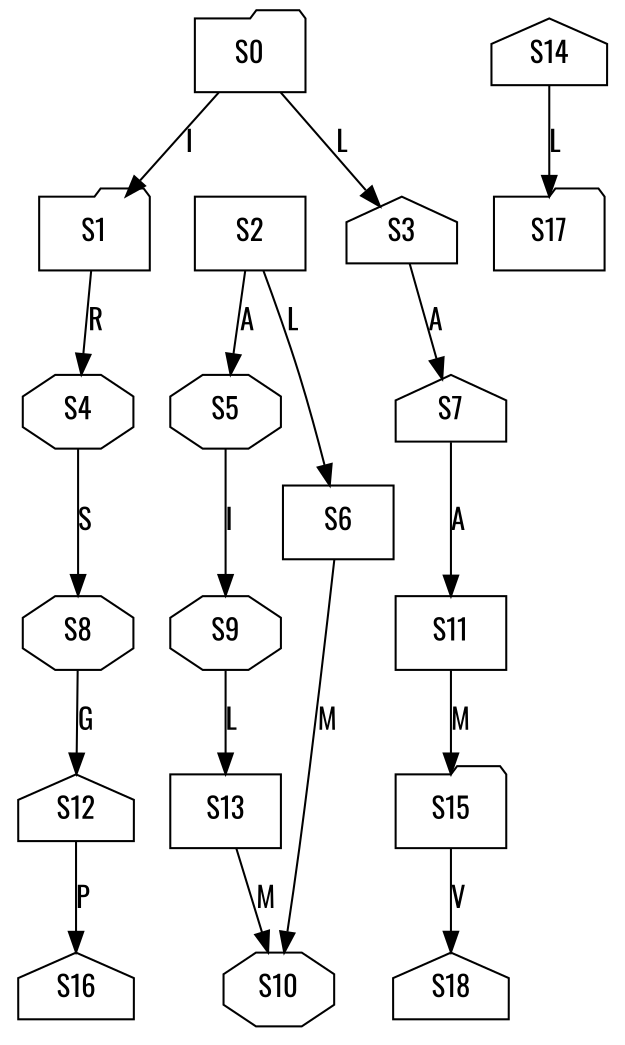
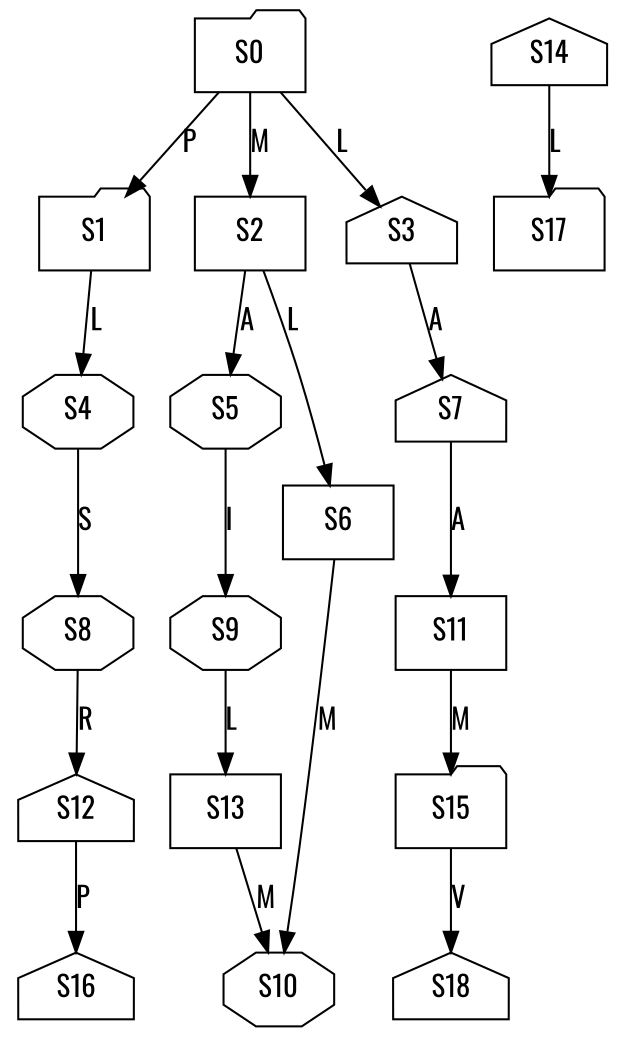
edge "S0" -> "S2": added, label "M"
edge "S0" -> "S1": label "I" -> "P"
edge "S1" -> "S4": label "R" -> "L"
edge "S8" -> "S12": label "G" -> "R"
